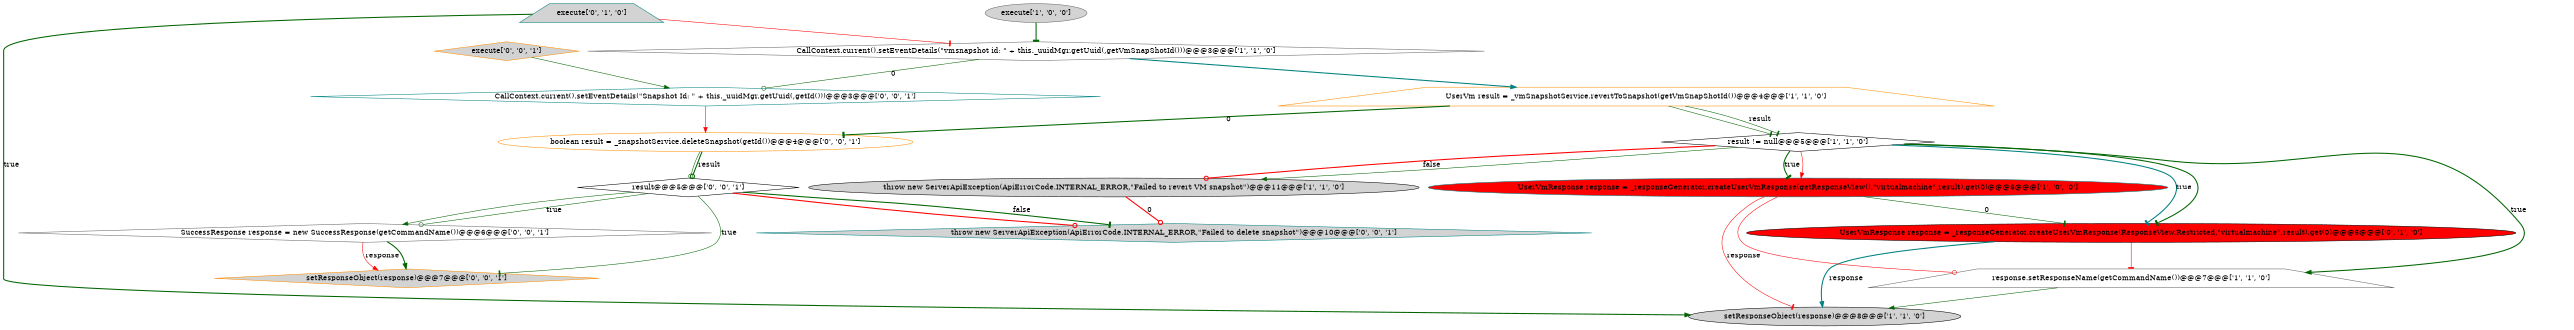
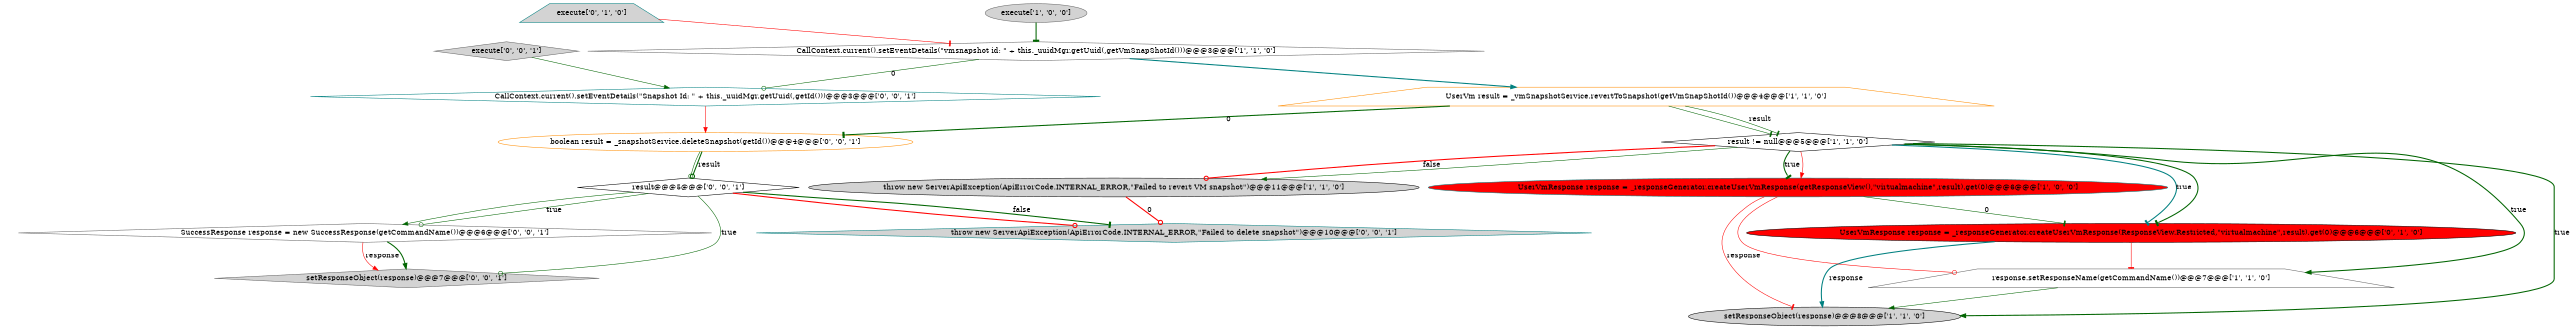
node "execute['0', '0', '1']": color darkorange -> gray40
edge "result@@@5@@@['0', '0', '1']" -> "setResponseObject(response)@@@7@@@['0', '0', '1']": arrowhead tee -> odot
node "setResponseObject(response)@@@7@@@['0', '0', '1']": color darkorange -> gray40
edge "execute['0', '1', '0']" -> "setResponseObject(response)@@@8@@@['1', '1', '0']": now "result != null@@@5@@@['1', '1', '0']" -> "setResponseObject(response)@@@8@@@['1', '1', '0']"
